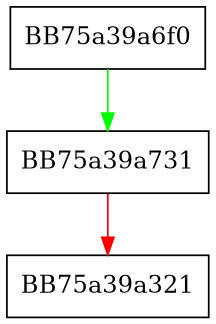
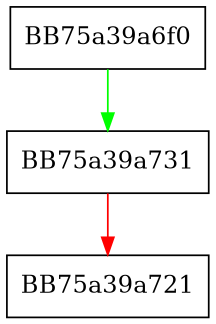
node "BB75a39a321": label "BB75a39a321" -> "BB75a39a721"
